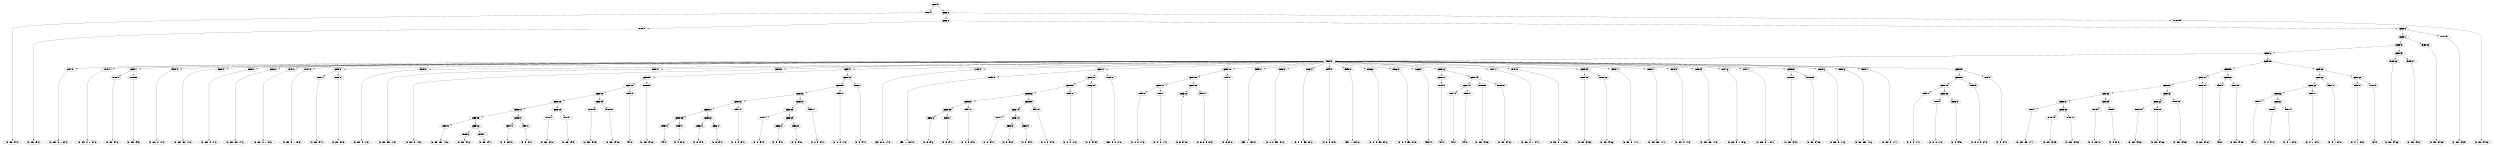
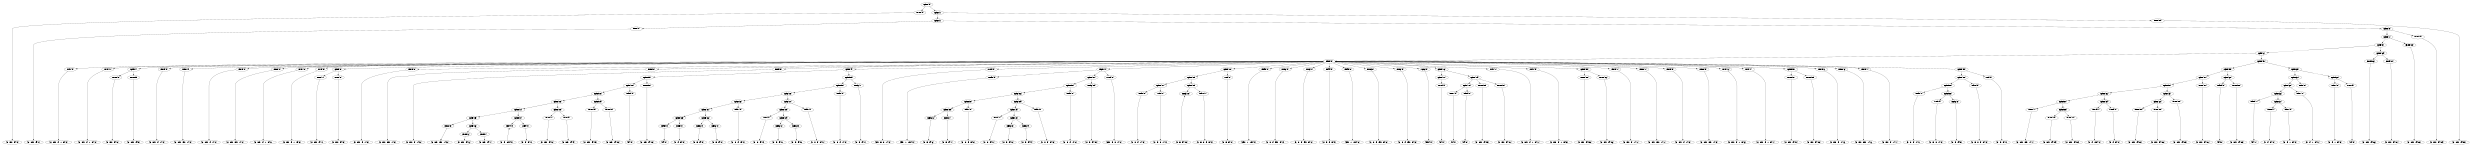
edge "L5179(0)" -> "[D  G  Ais](0)": reversed
node "[C  G  A  B](2)": removed
